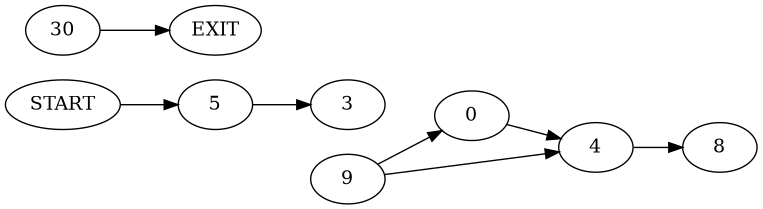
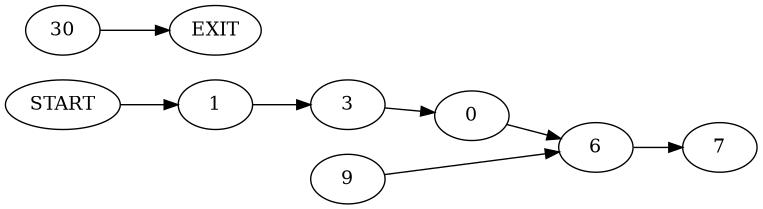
node "5": label "5" -> "1"
node "4": label "4" -> "6"
node "8": label "8" -> "7"
edge "9" -> "0": now "3" -> "0"
